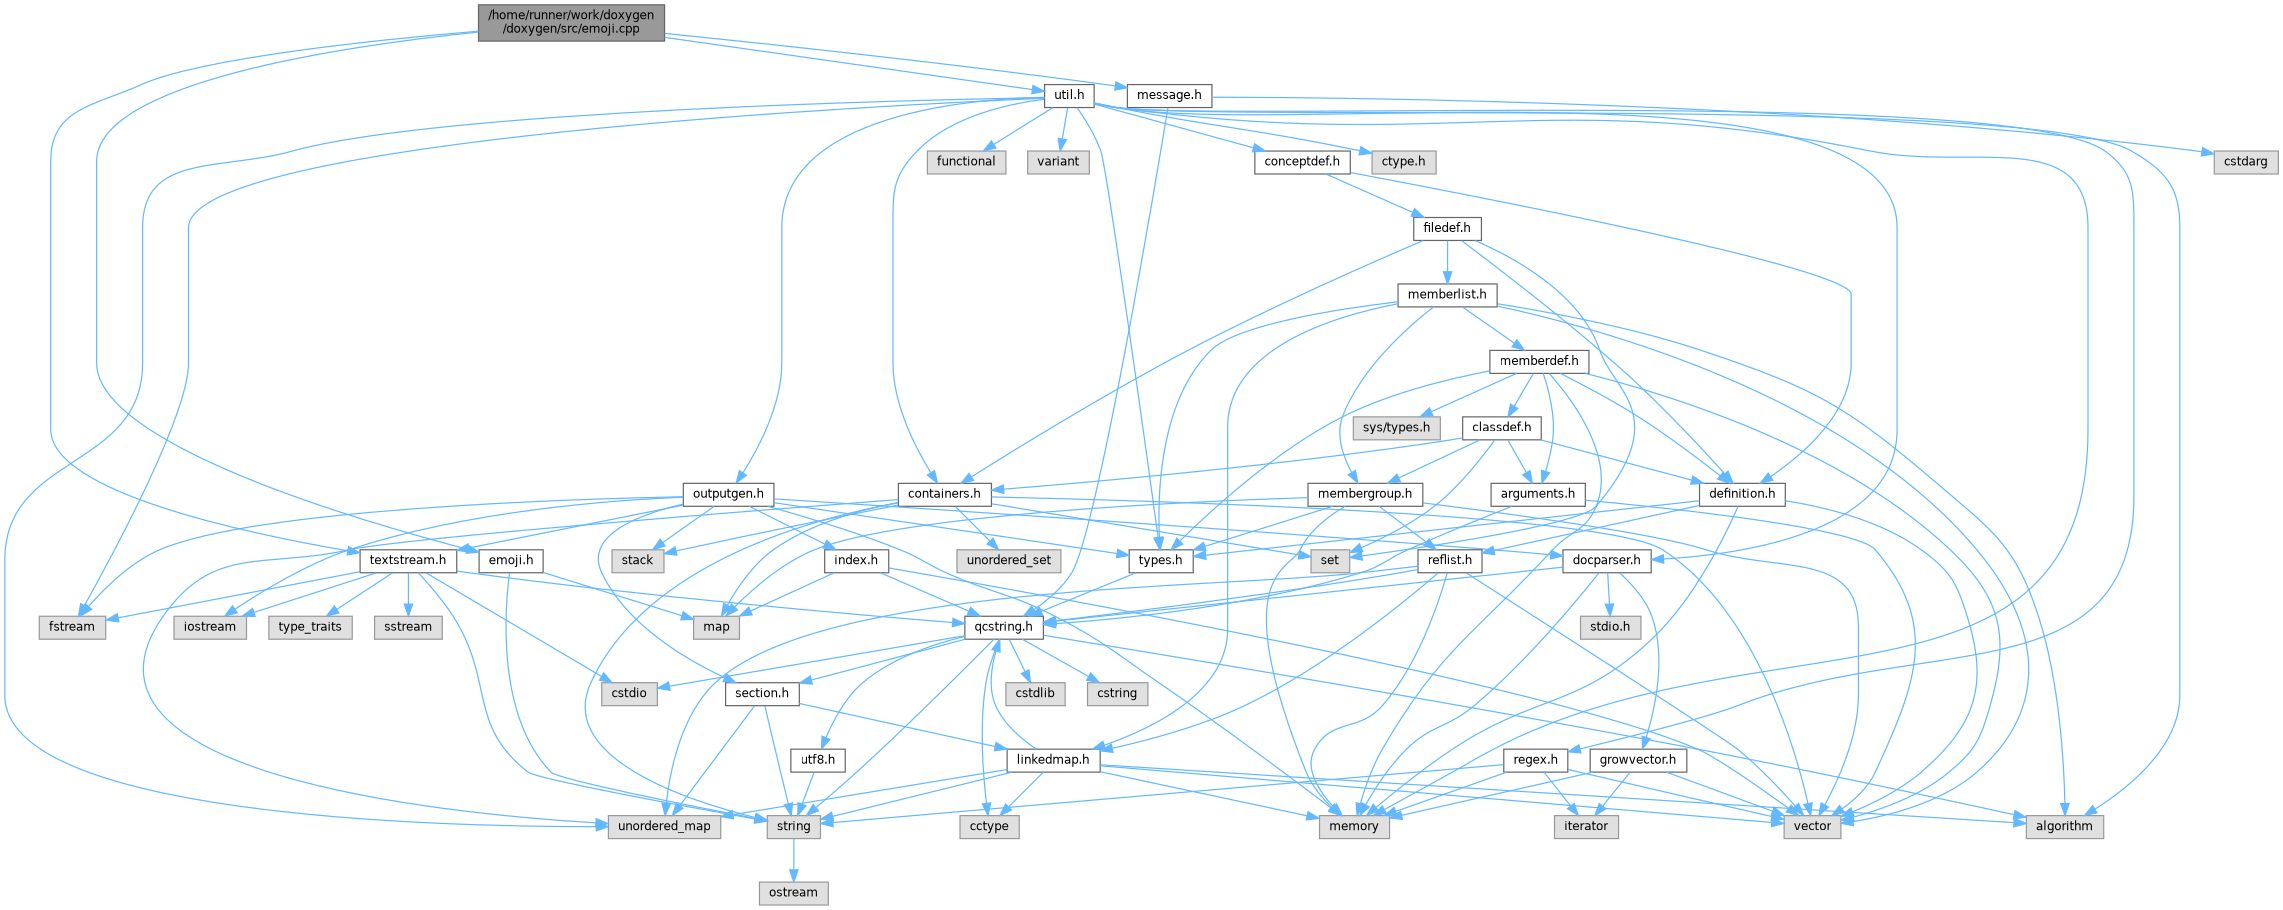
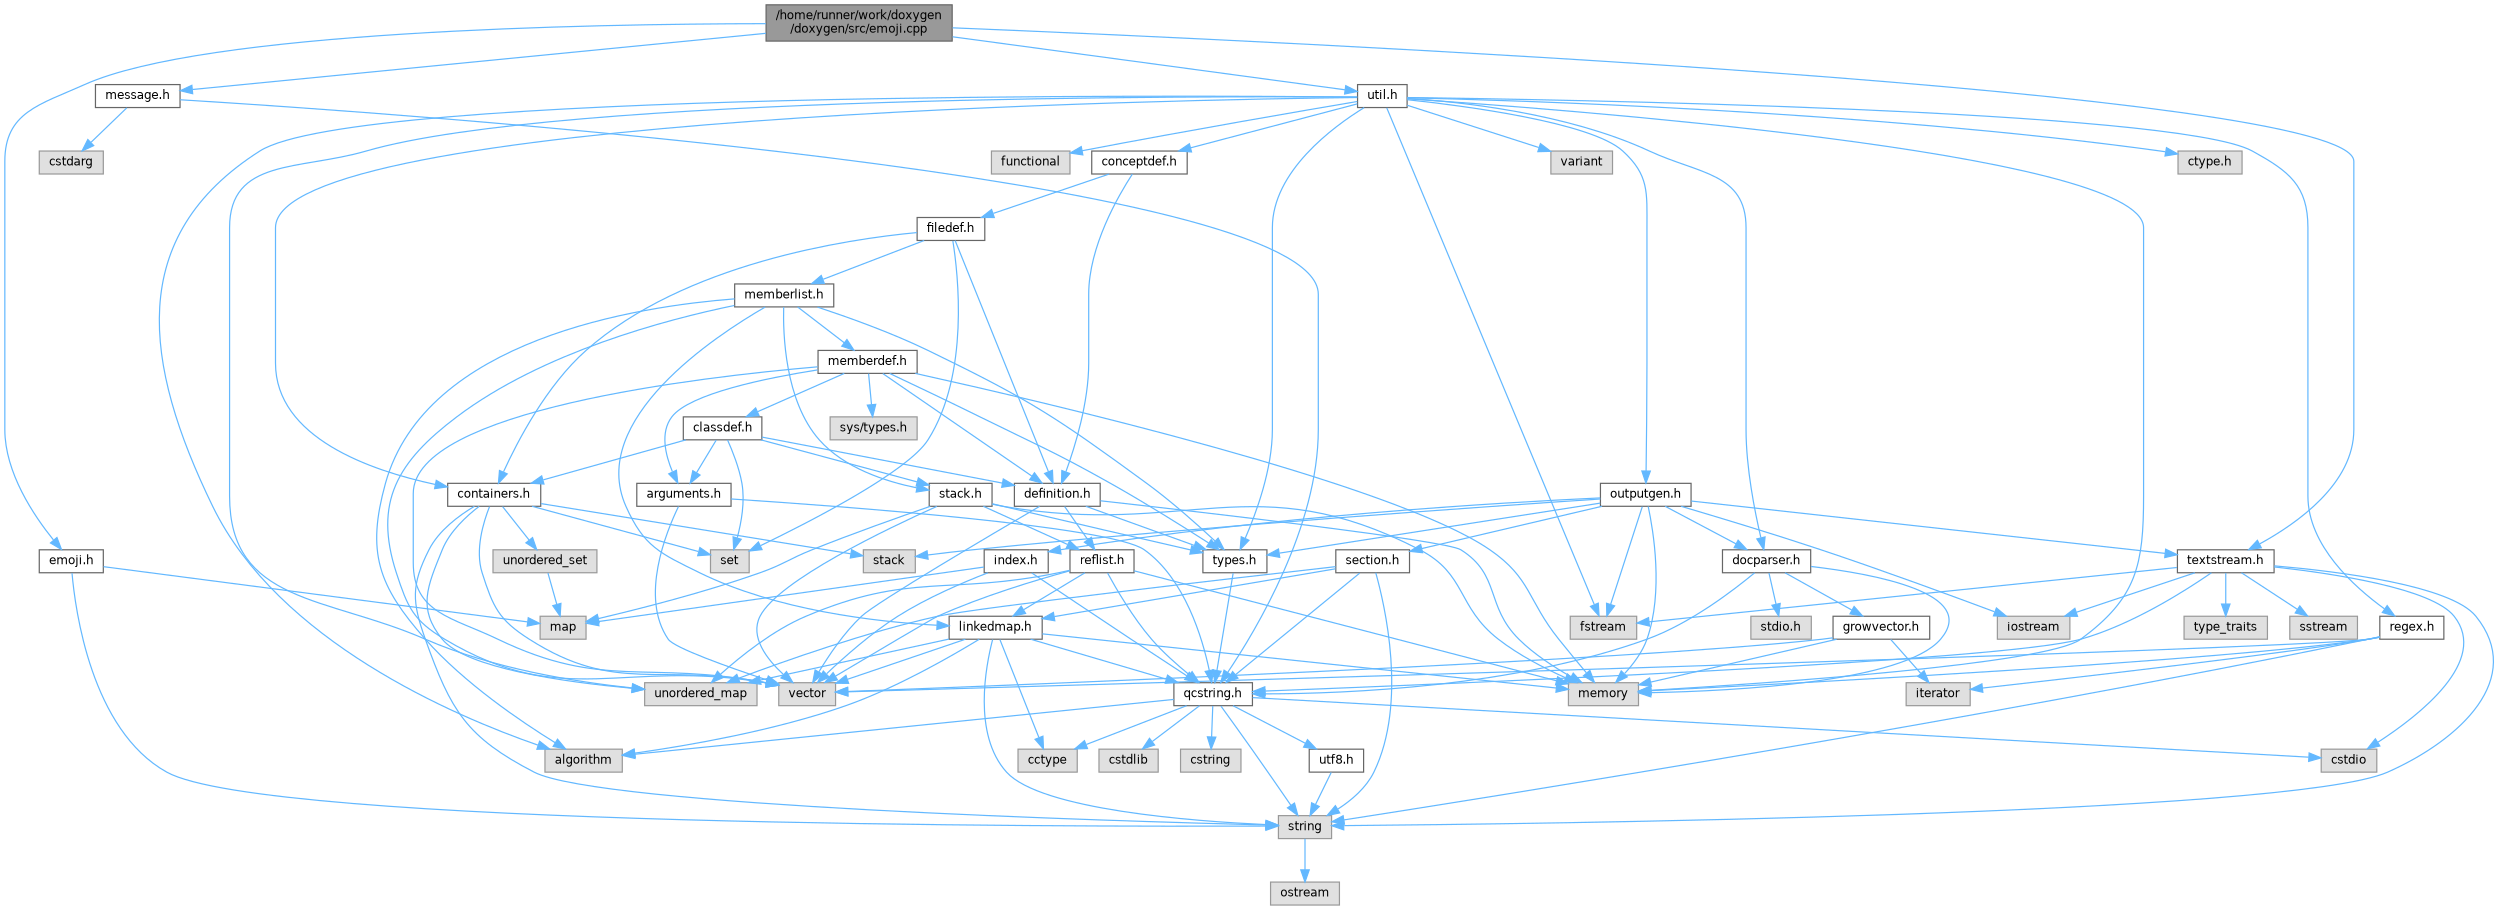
node "membergroup.h": label "membergroup.h" -> "stack.h"
edge "containers.h" -> "map": now "unordered_set" -> "map"
edge "qcstring.h" -> "section.h": reversed
